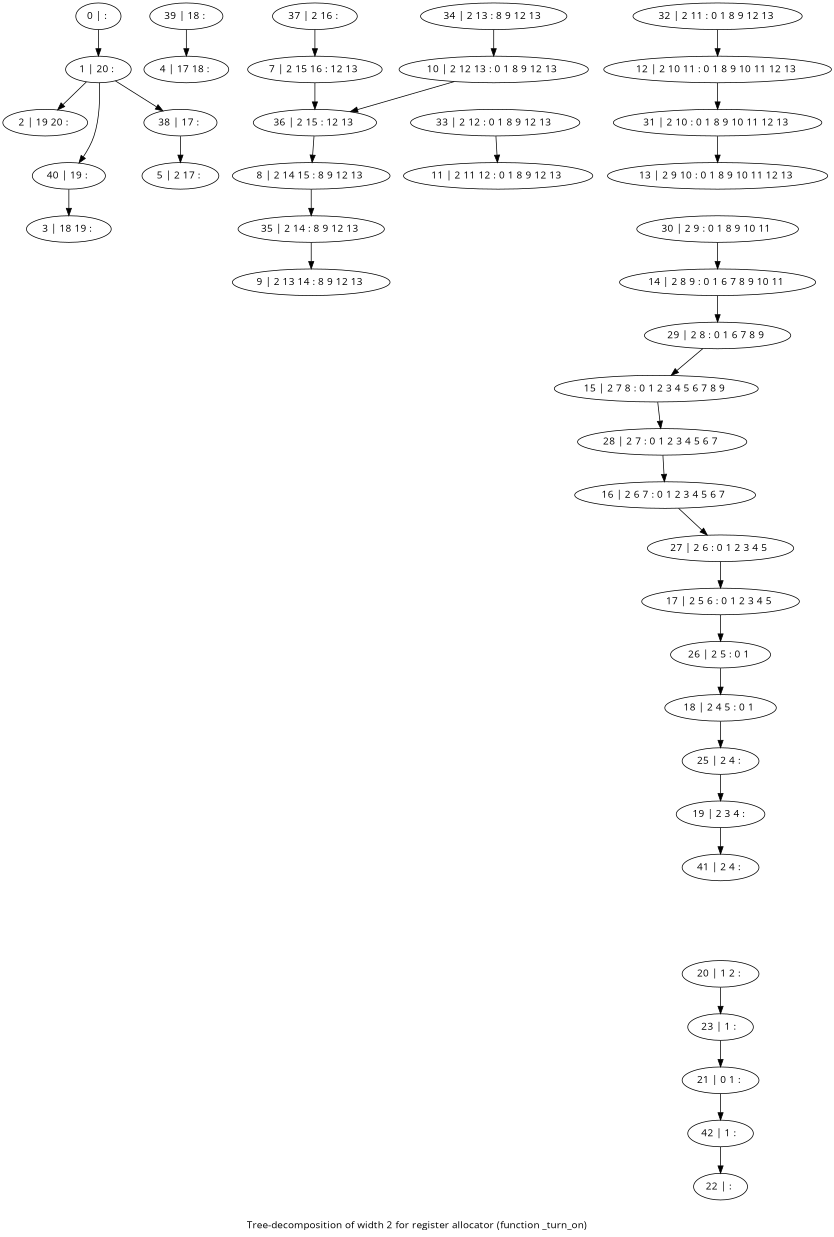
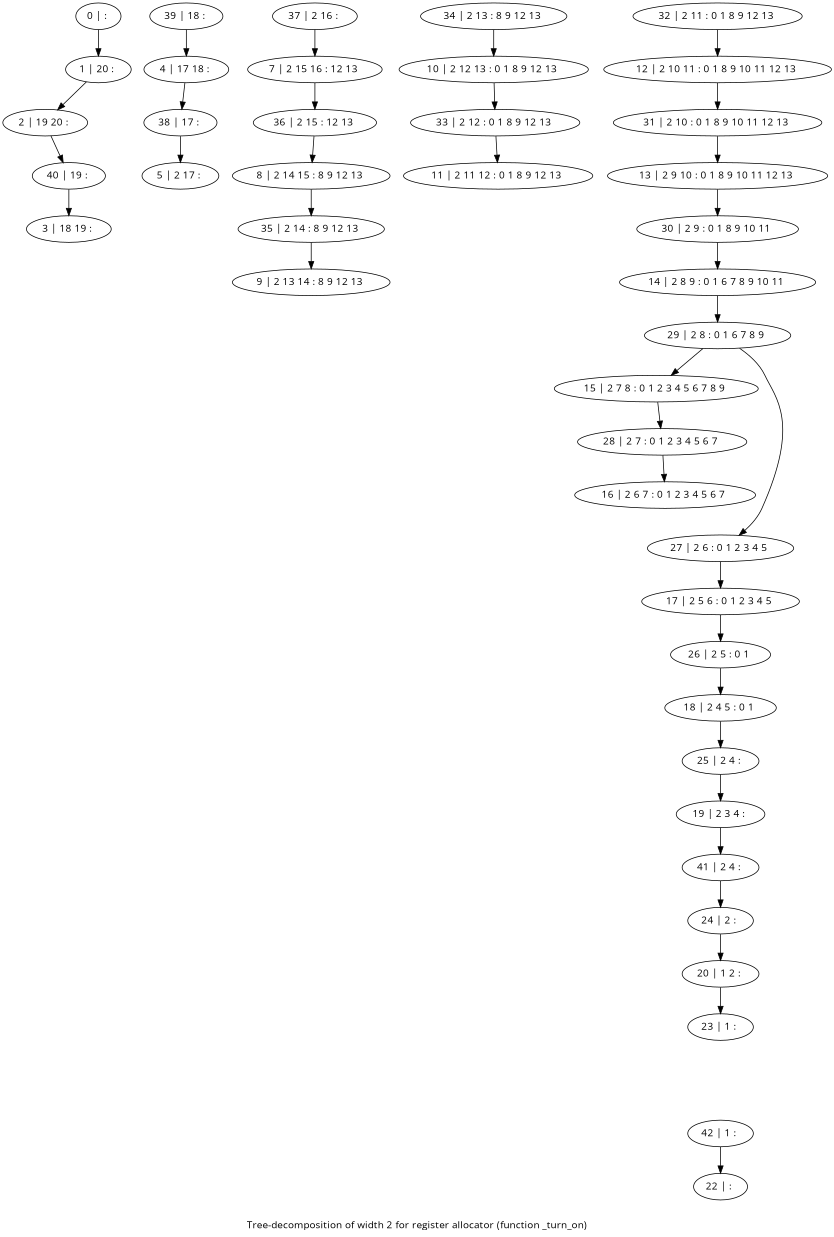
edge "1 | 20 :" -> "38 | 17 :": now "4 | 17 18 :" -> "38 | 17 :"
edge "10 | 2 12 13 : 0 1 8 9 12 13" -> "36 | 2 15 : 12 13": now "10 | 2 12 13 : 0 1 8 9 12 13" -> "33 | 2 12 : 0 1 8 9 12 13"
edge "1 | 20 :" -> "40 | 19 :": now "2 | 19 20 :" -> "40 | 19 :"
edge "13 | 2 9 10 : 0 1 8 9 10 11 12 13" -> "30 | 2 9 : 0 1 8 9 10 11": added
edge "16 | 2 6 7 : 0 1 2 3 4 5 6 7" -> "27 | 2 6 : 0 1 2 3 4 5": now "29 | 2 8 : 0 1 6 7 8 9" -> "27 | 2 6 : 0 1 2 3 4 5"
node "24 | 2 :": added
node "21 | 0 1 :": removed
